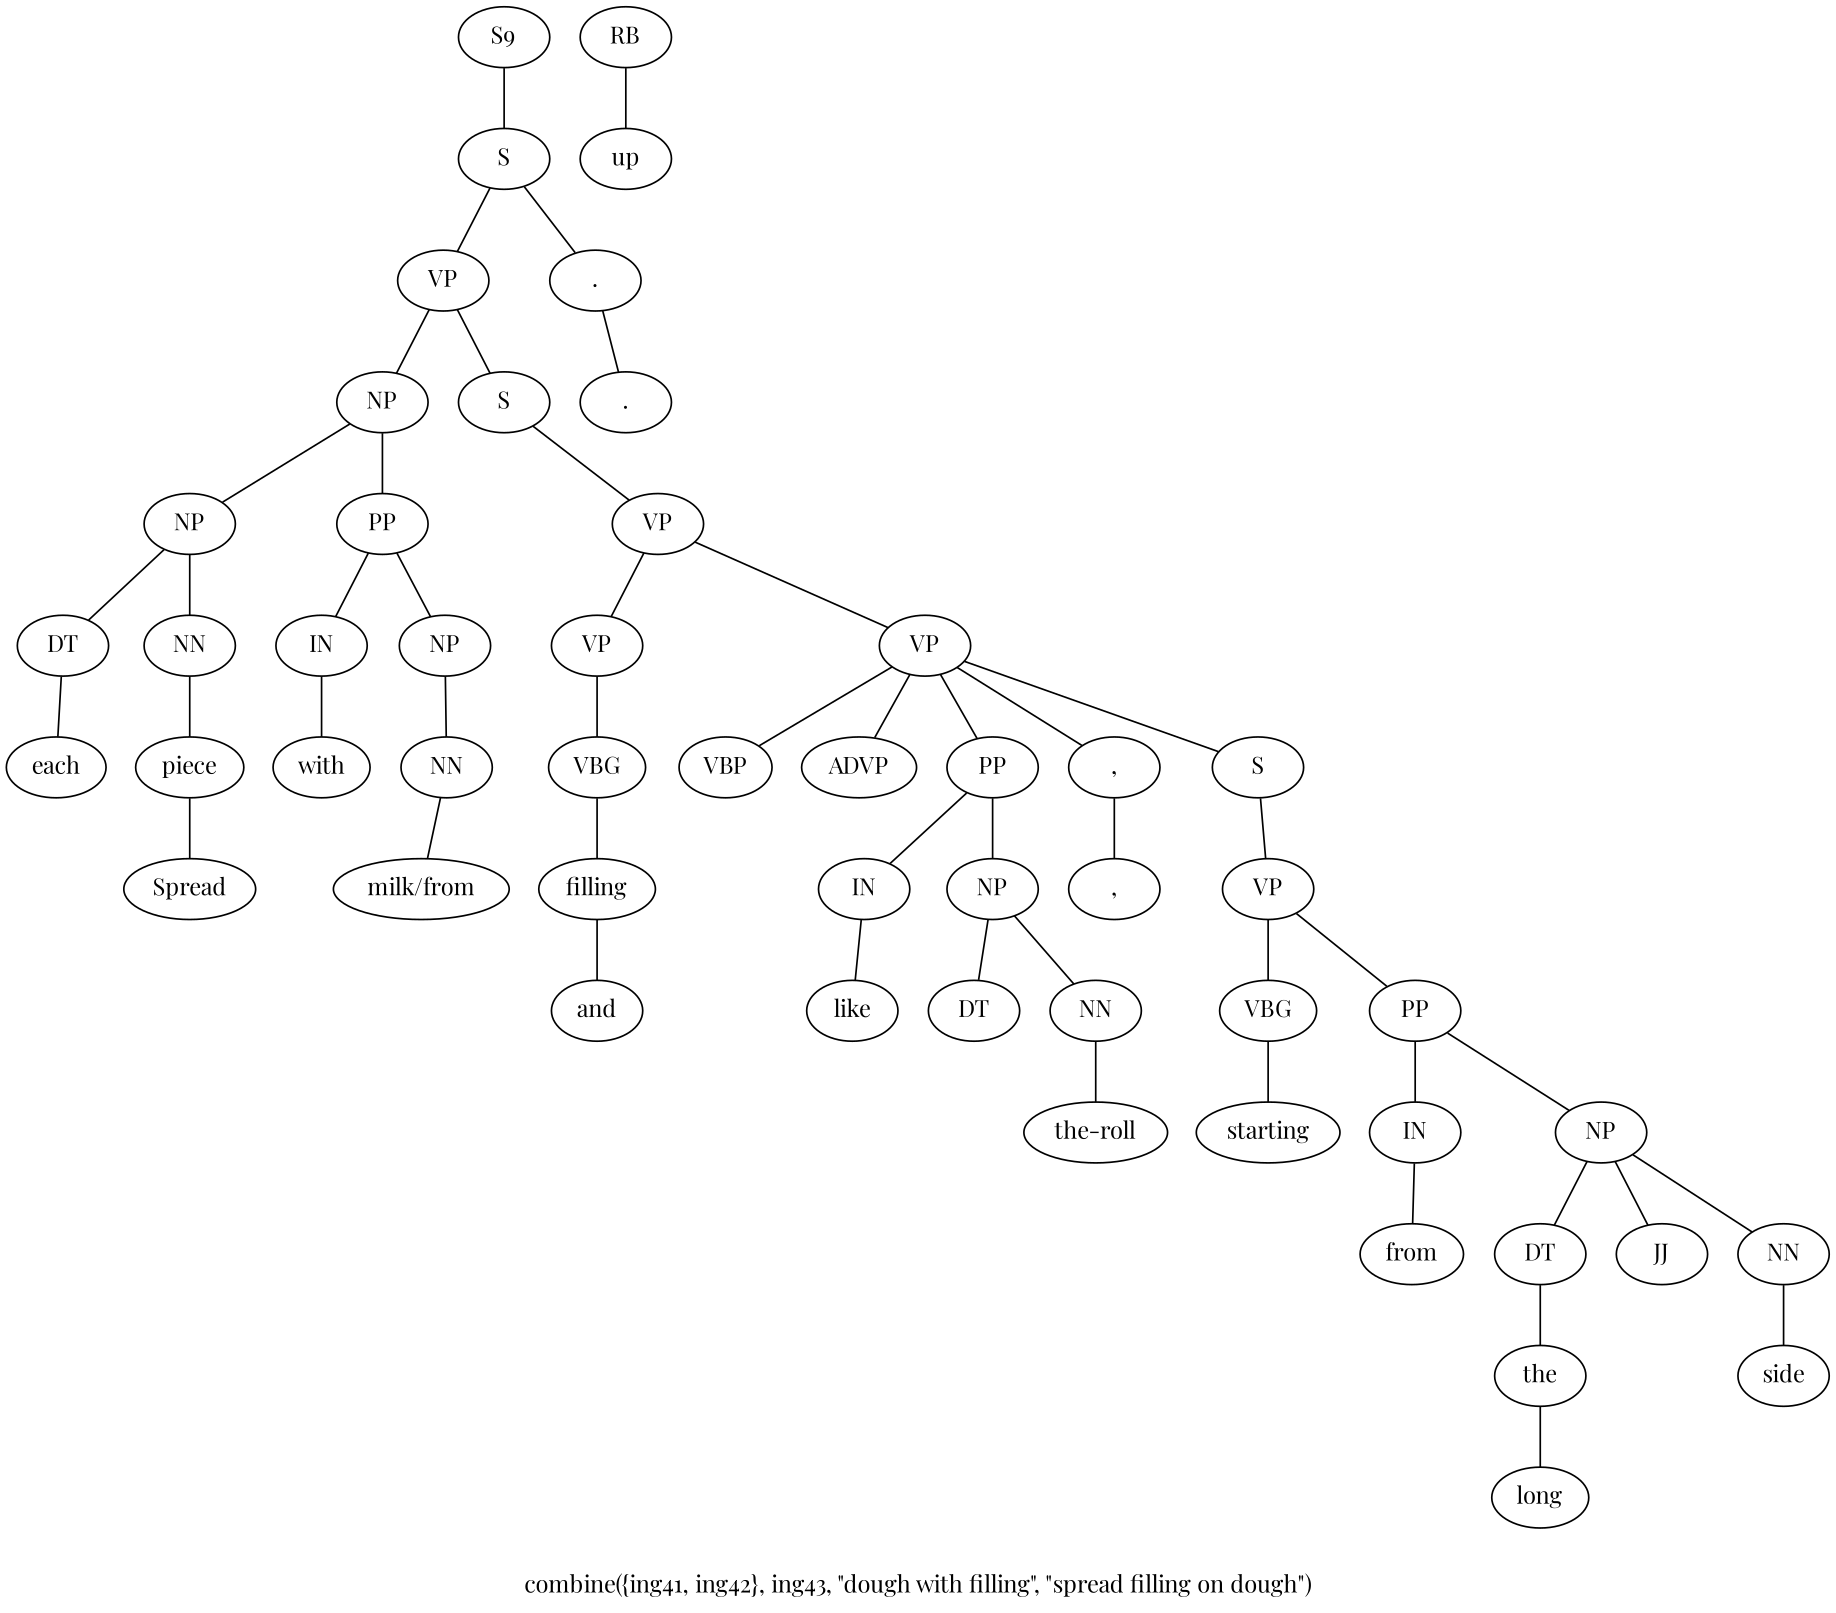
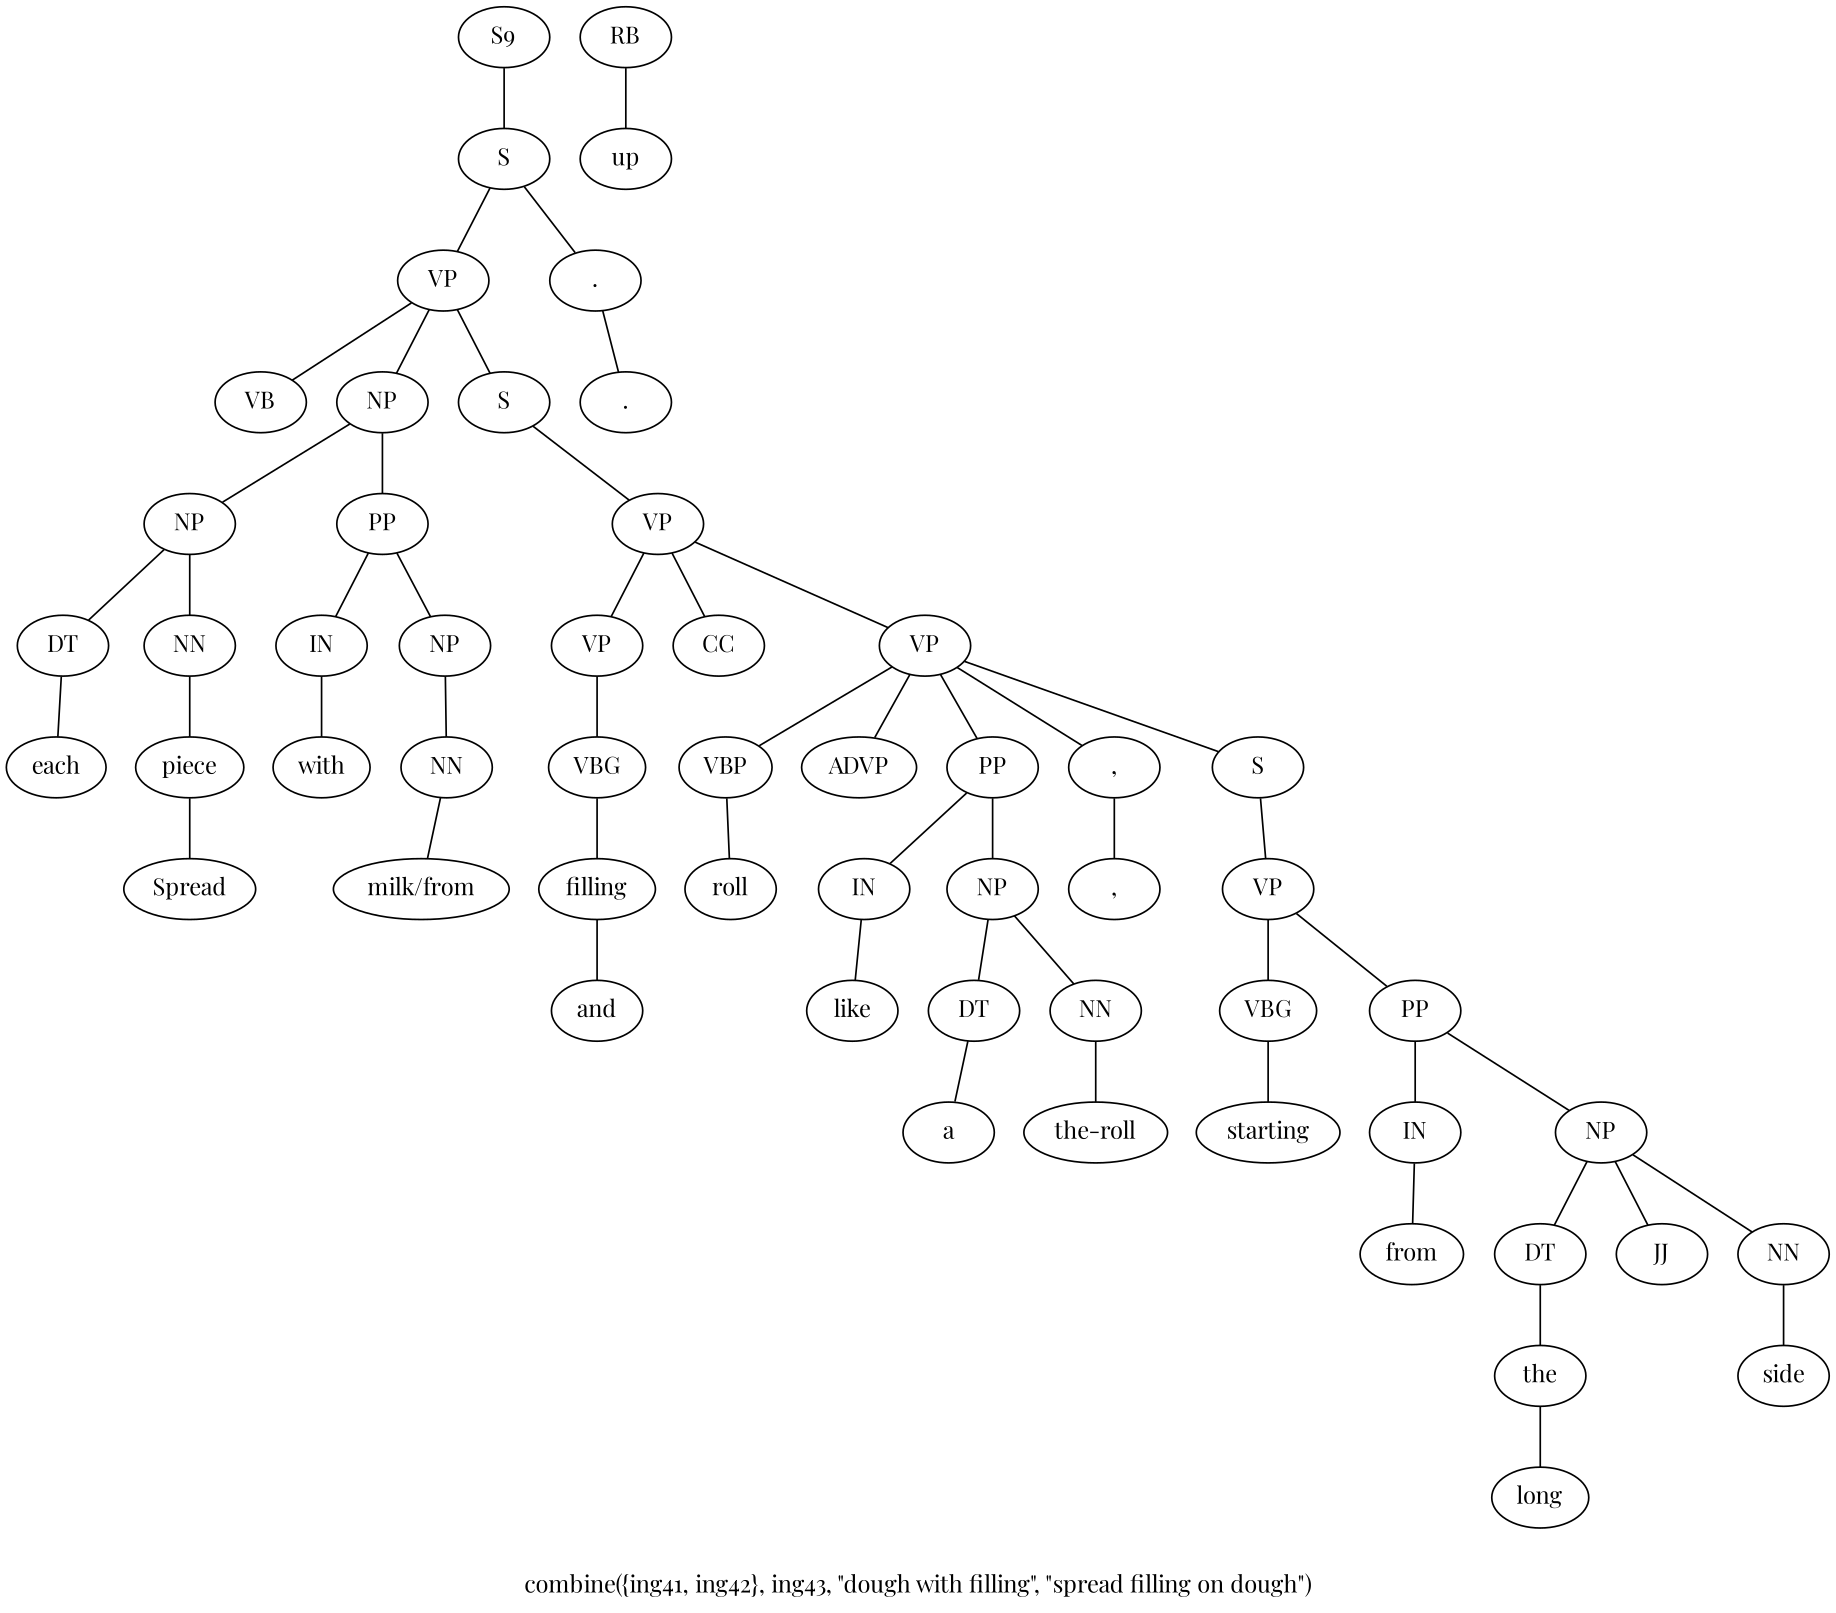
node "VB": added
node "CC": added
node "roll": added
node "a": added
